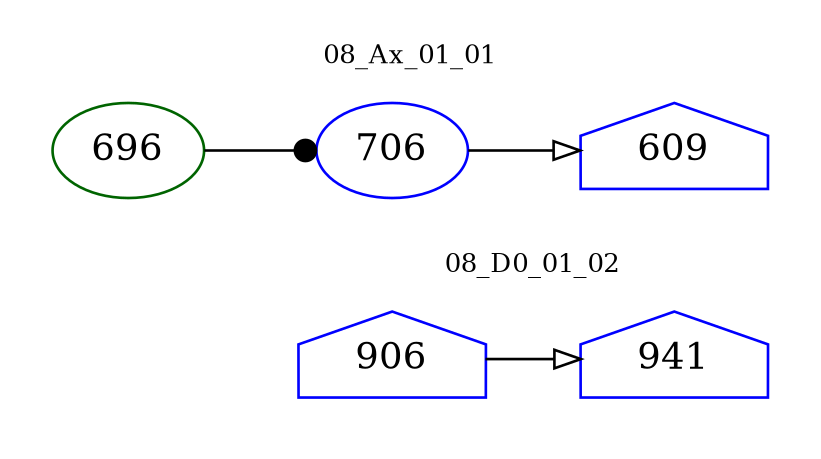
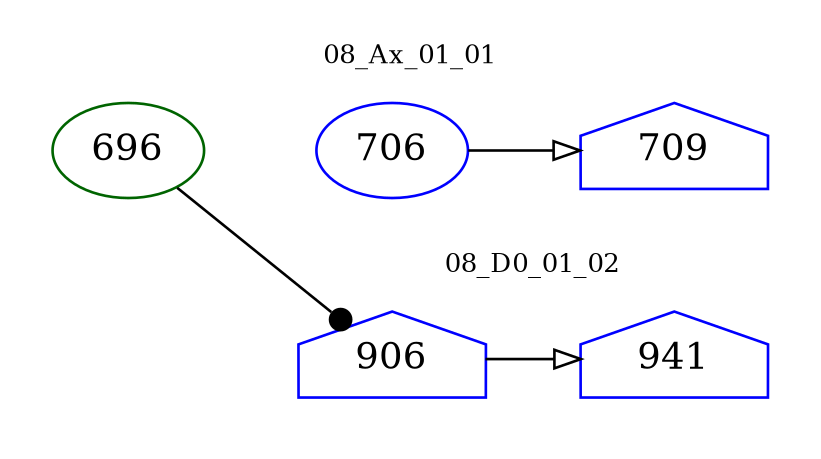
edge "696" -> "706": now "696" -> "906"
node "609": label "609" -> "709"
